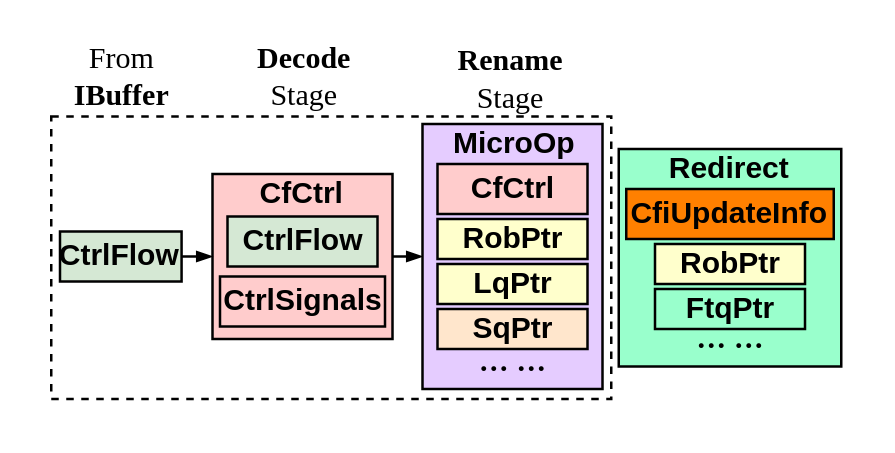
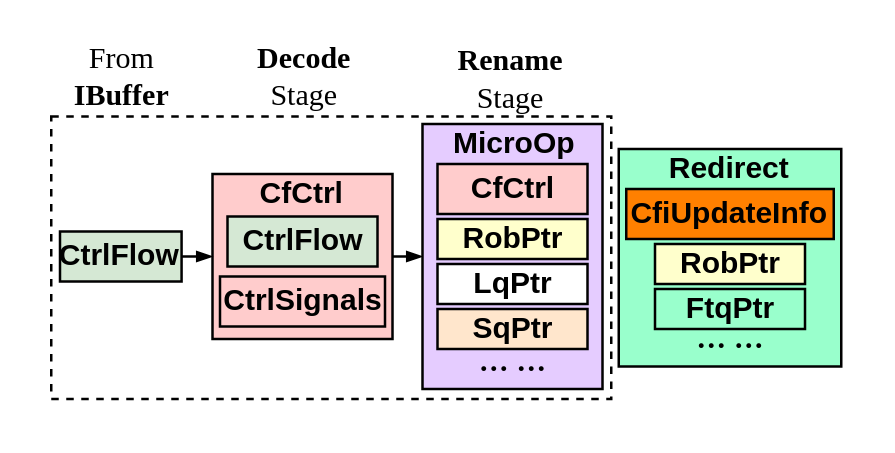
node "LqPtr": fillcolor #ffffcc -> #ffffff
